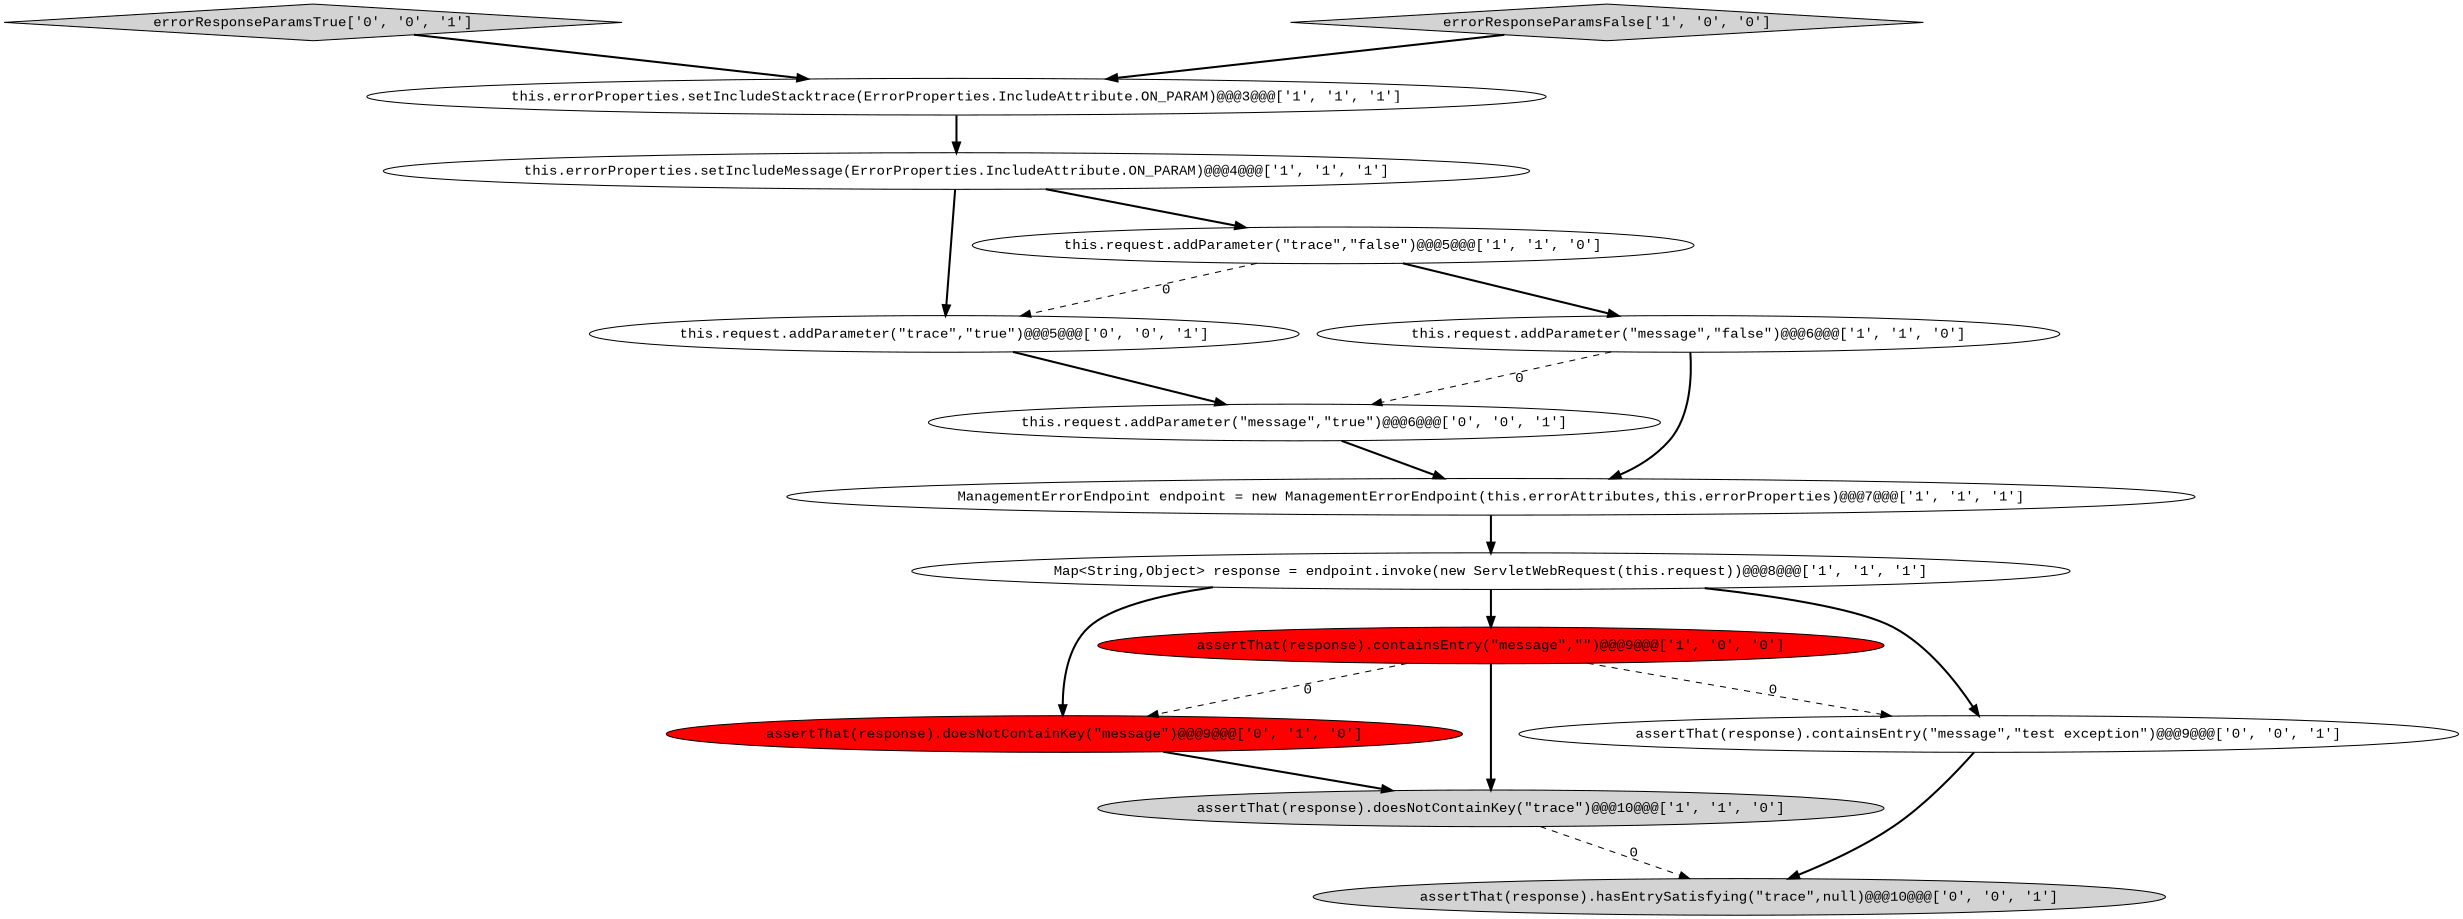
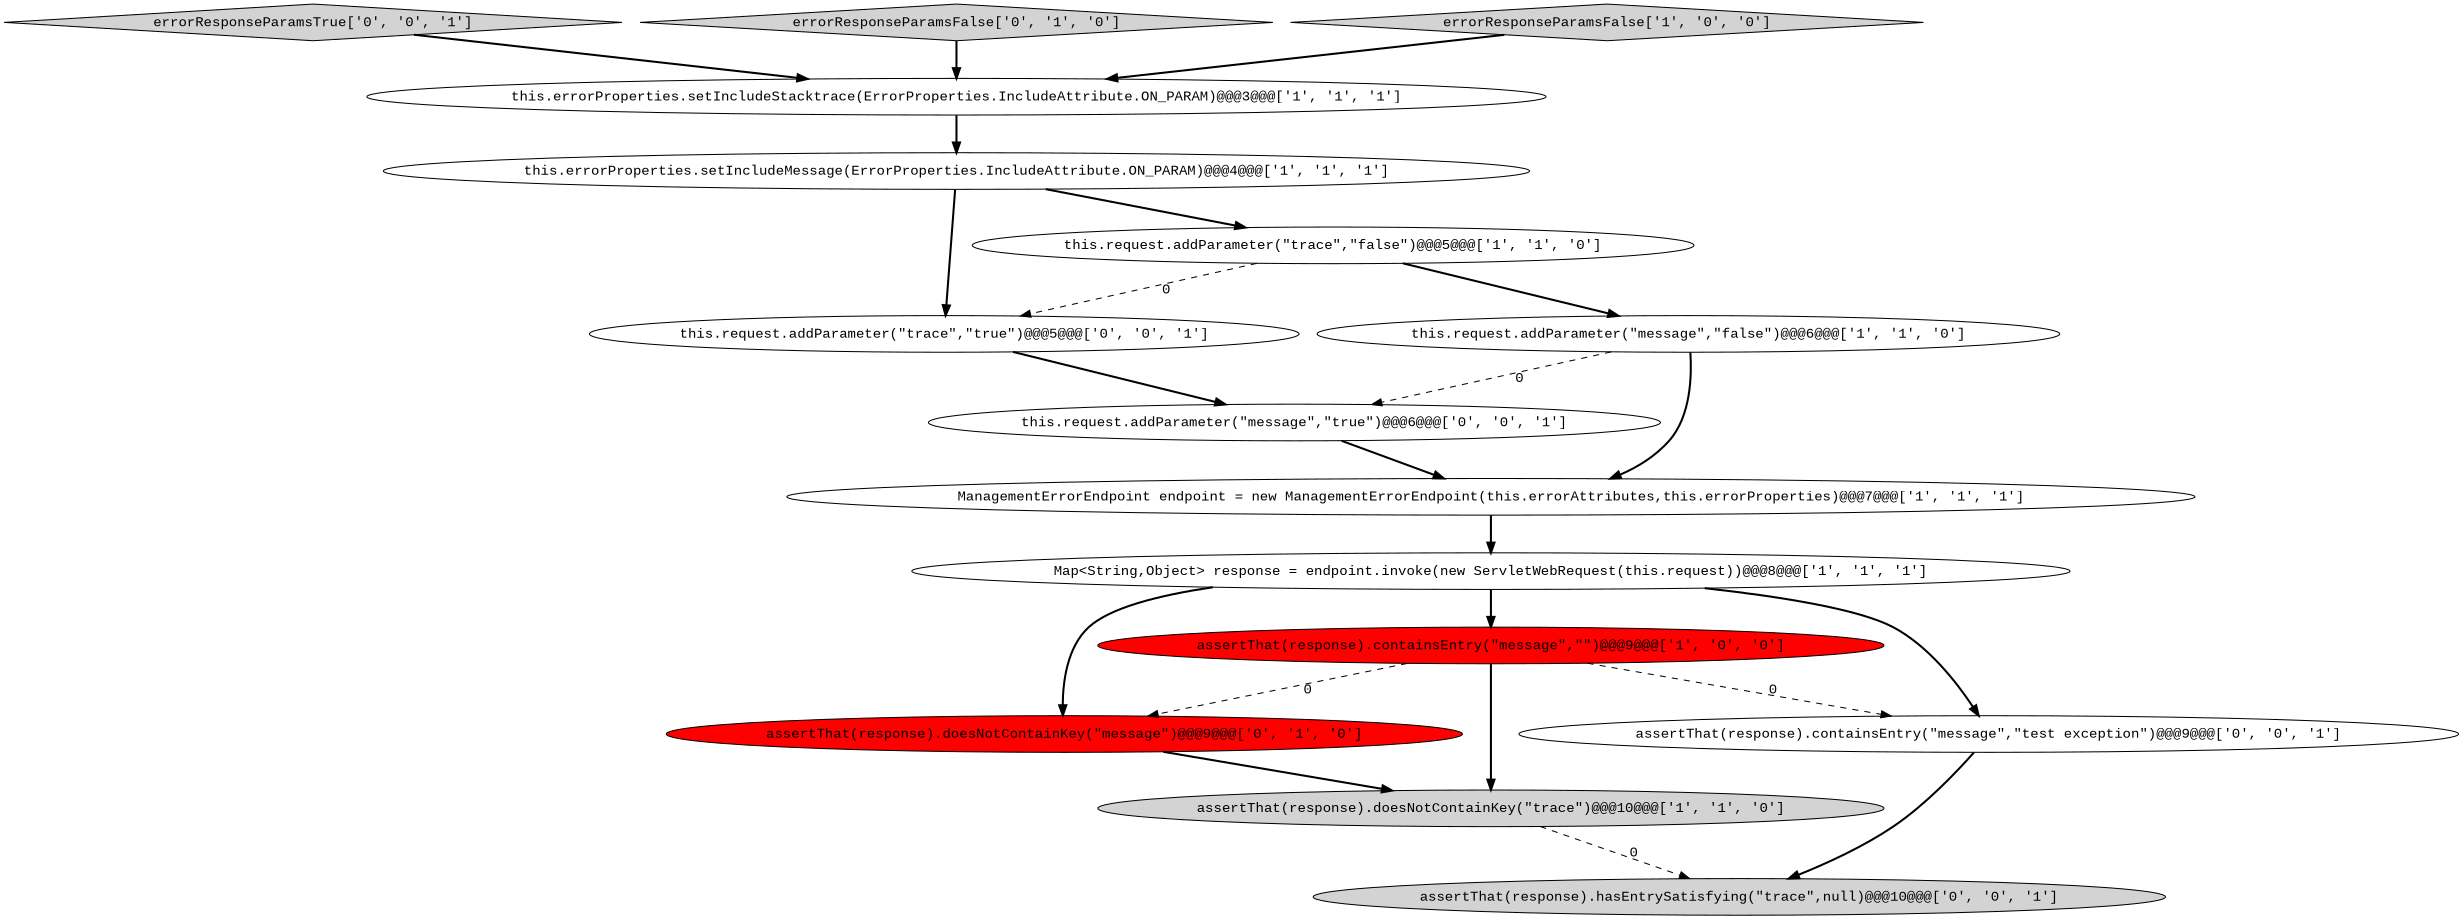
node "errorResponseParamsFalse['0', '1', '0']": added
